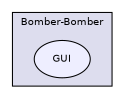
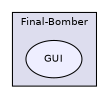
cluster "Bomber-Bomber": label "Bomber-Bomber" -> "Final-Bomber"
